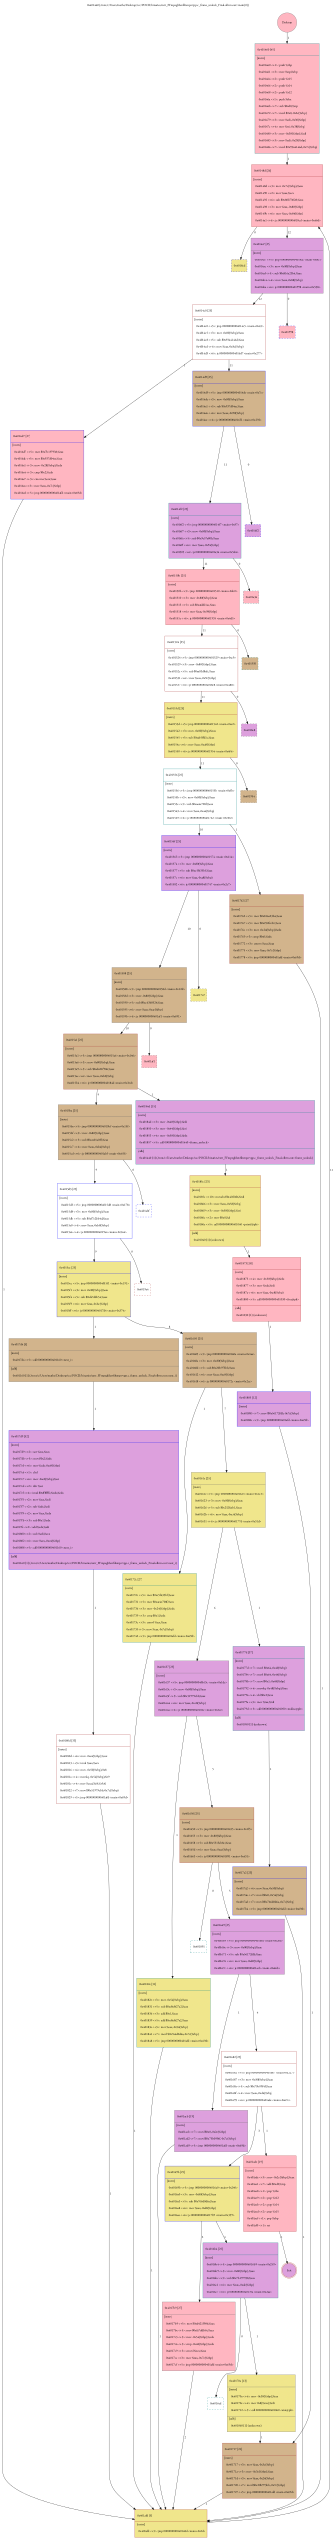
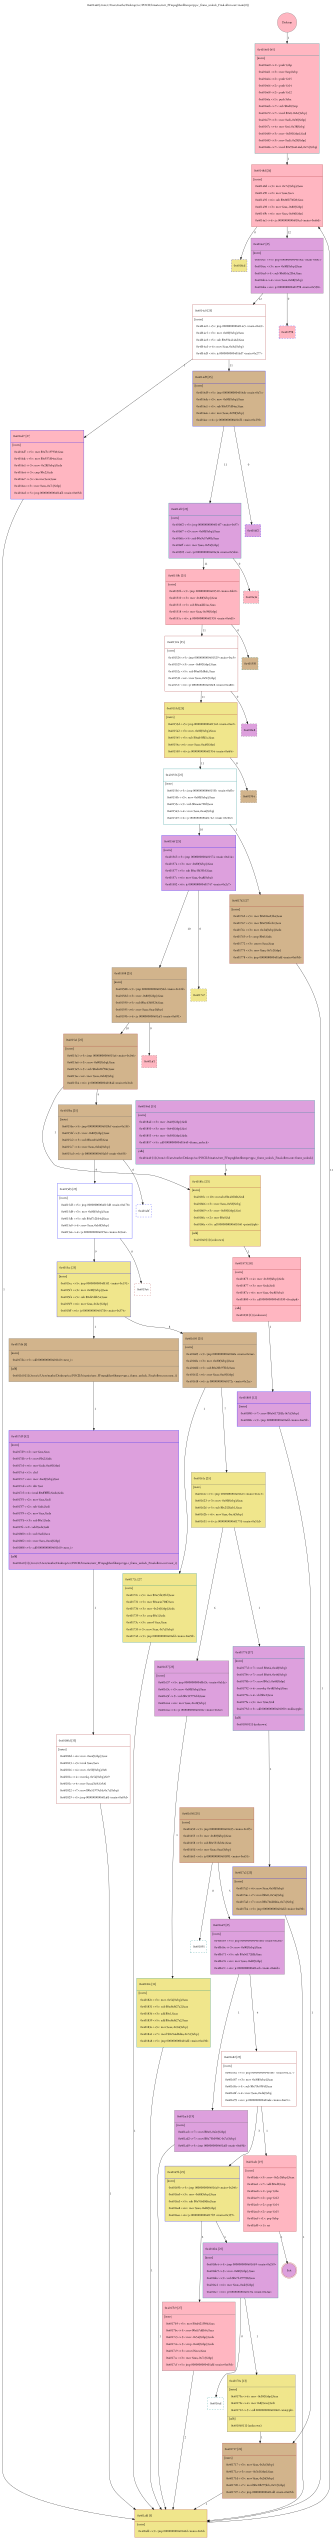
edge "0x4015a1 [25]" -> "0x40184d [15]": now "0x4015a1 [25]" -> "0x40185c [23]"
edge "0x401637 [25]" -> "0x401650 [25]": removed, label "5"
